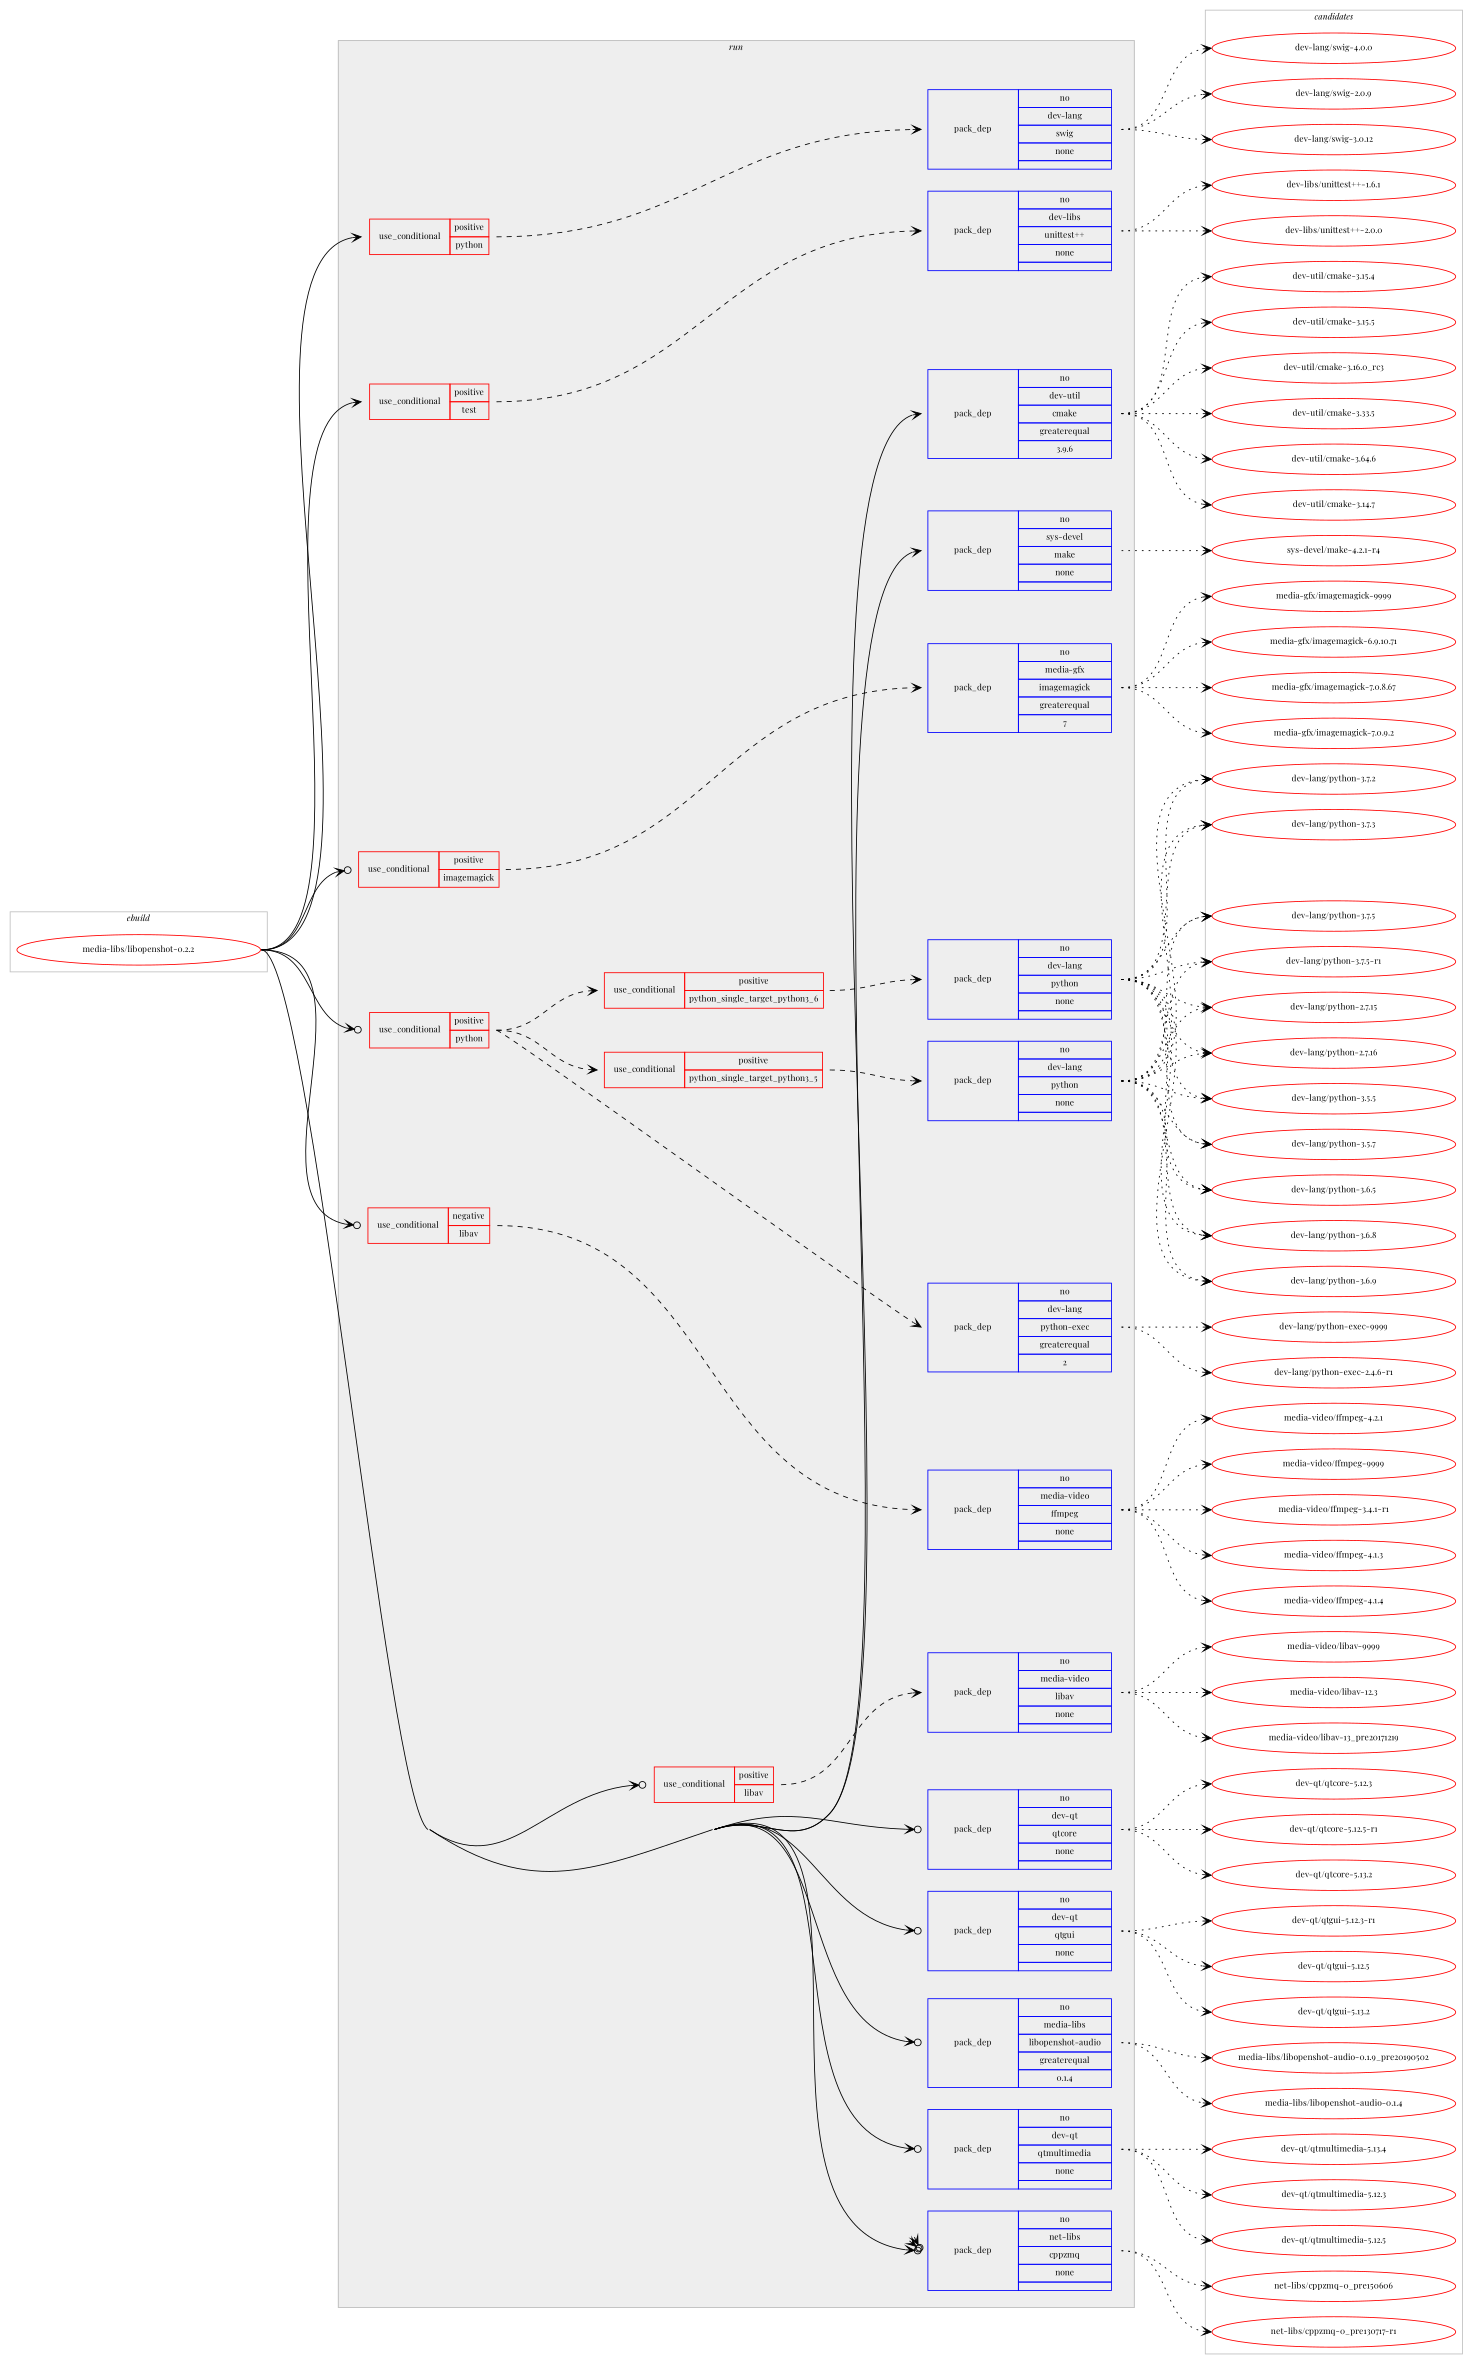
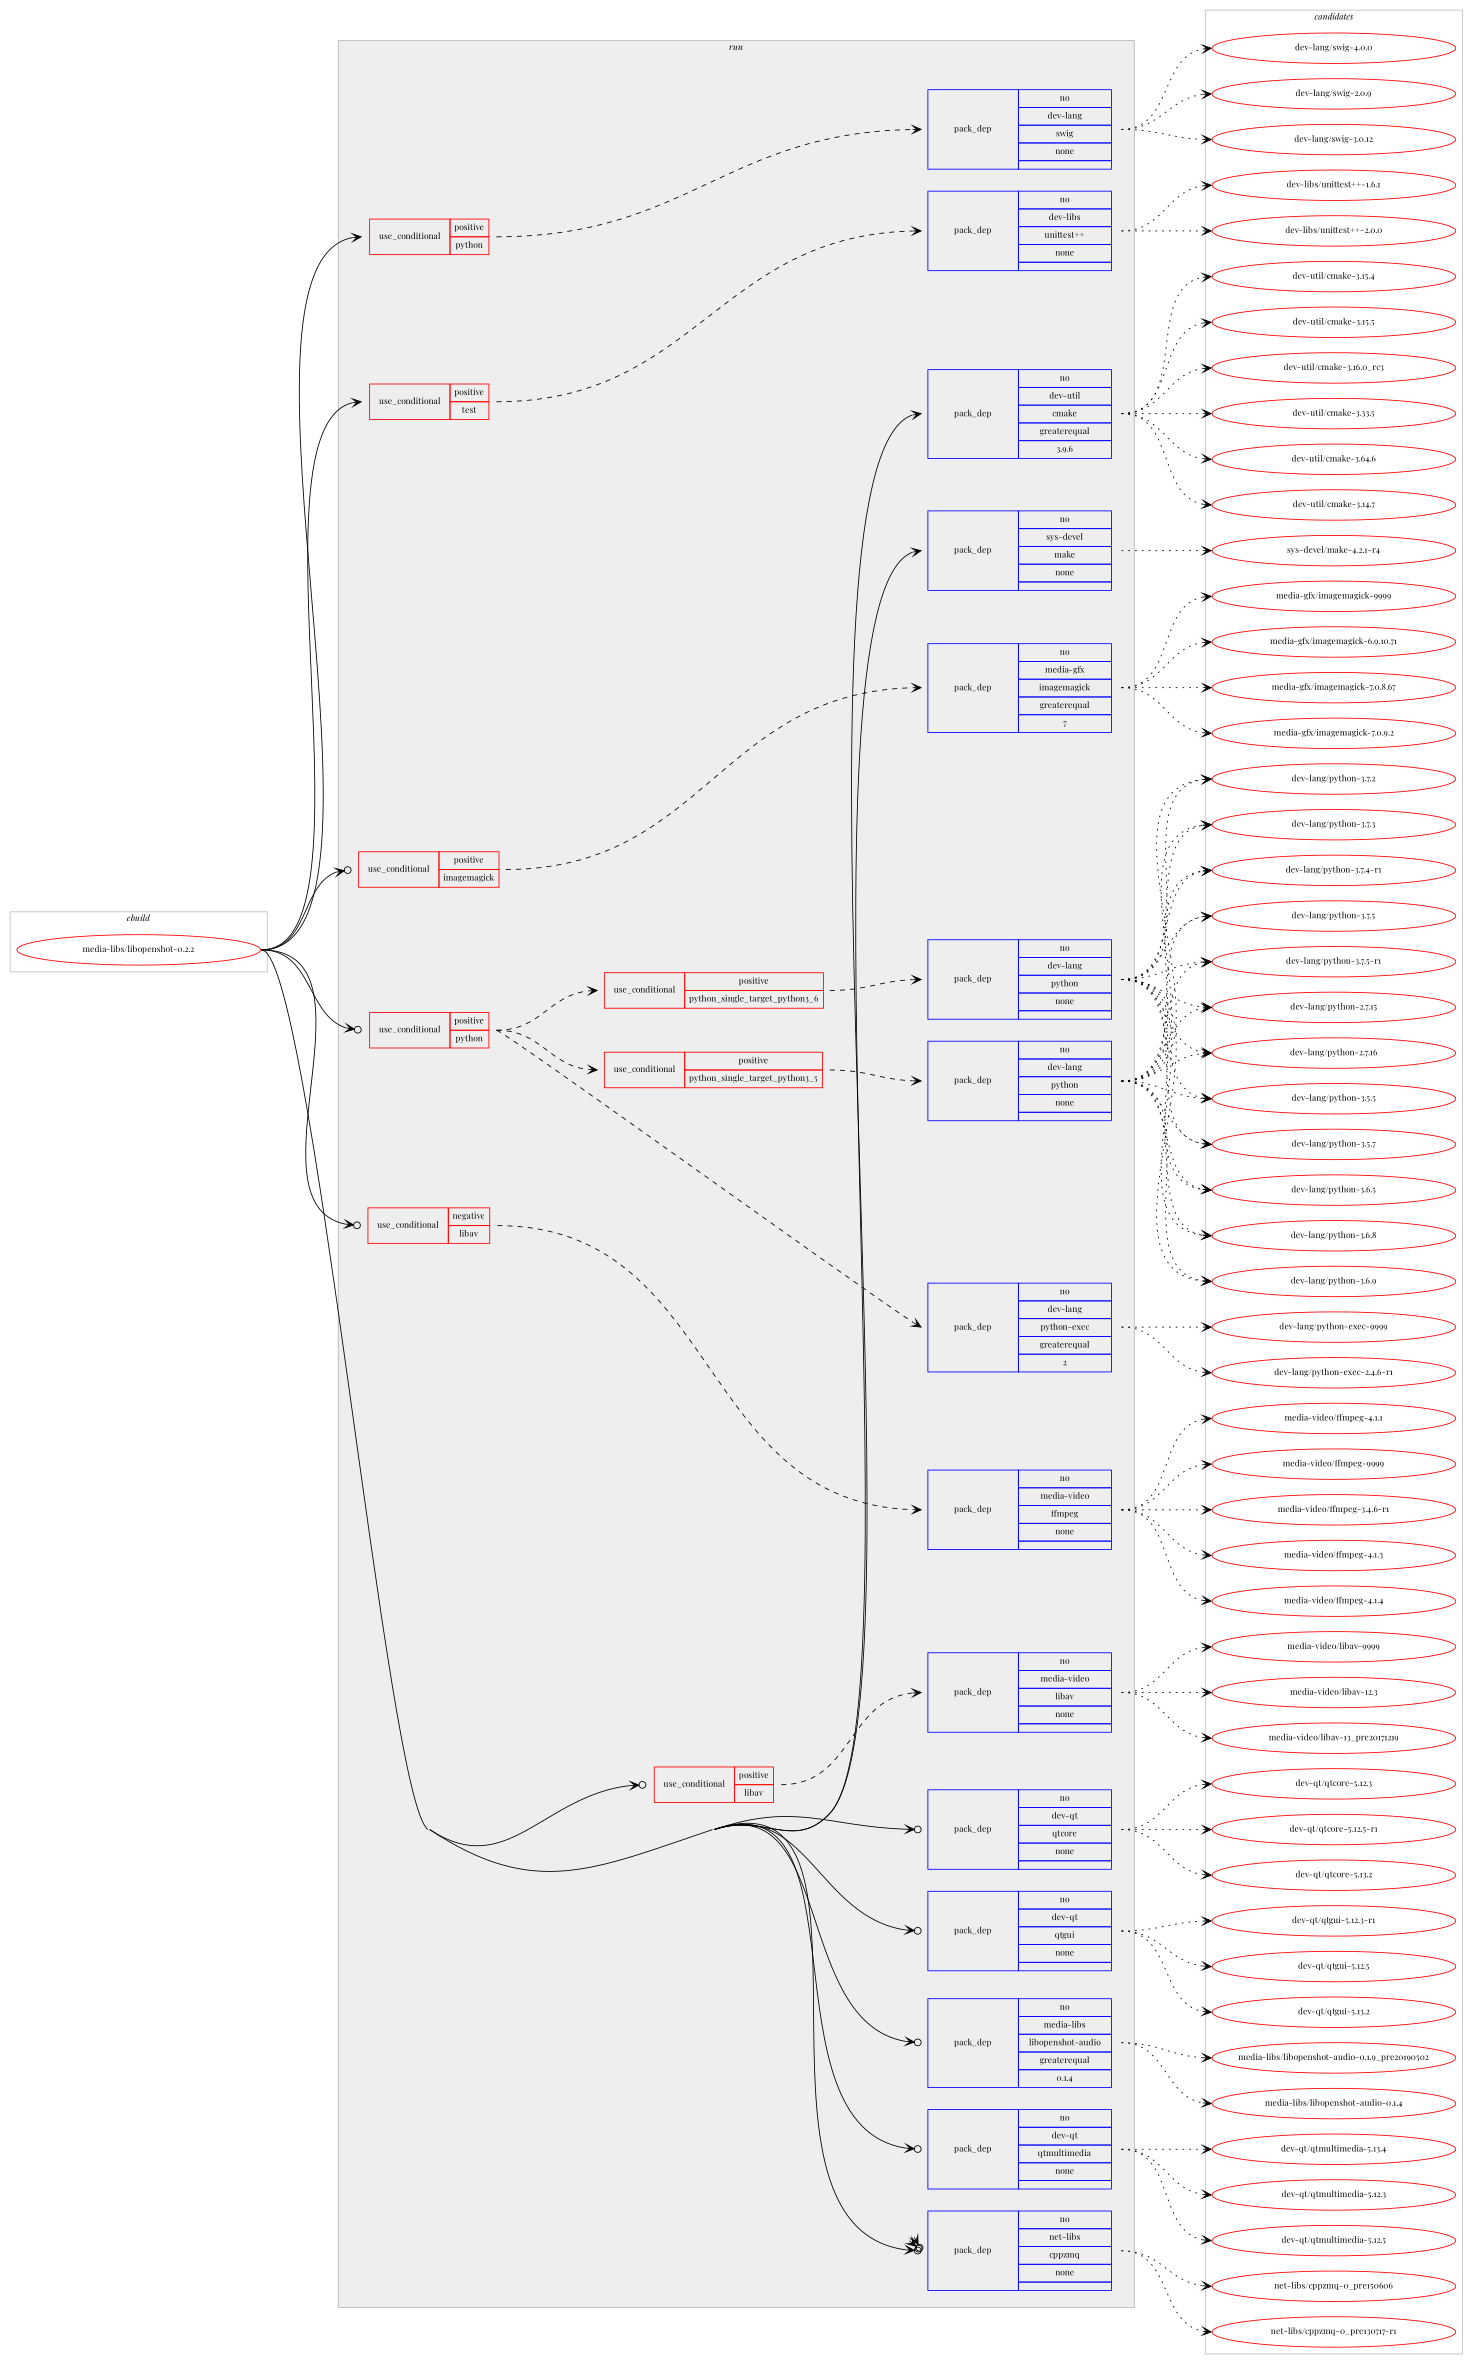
node "dev-lang/python-3.7.4-r1": added
node "media-video/ffmpeg-4.2.1": label "media-video/ffmpeg-4.2.1" -> "media-video/ffmpeg-4.1.1"
node "media-video/ffmpeg-3.4.1-r1": label "media-video/ffmpeg-3.4.1-r1" -> "media-video/ffmpeg-3.4.6-r1"
